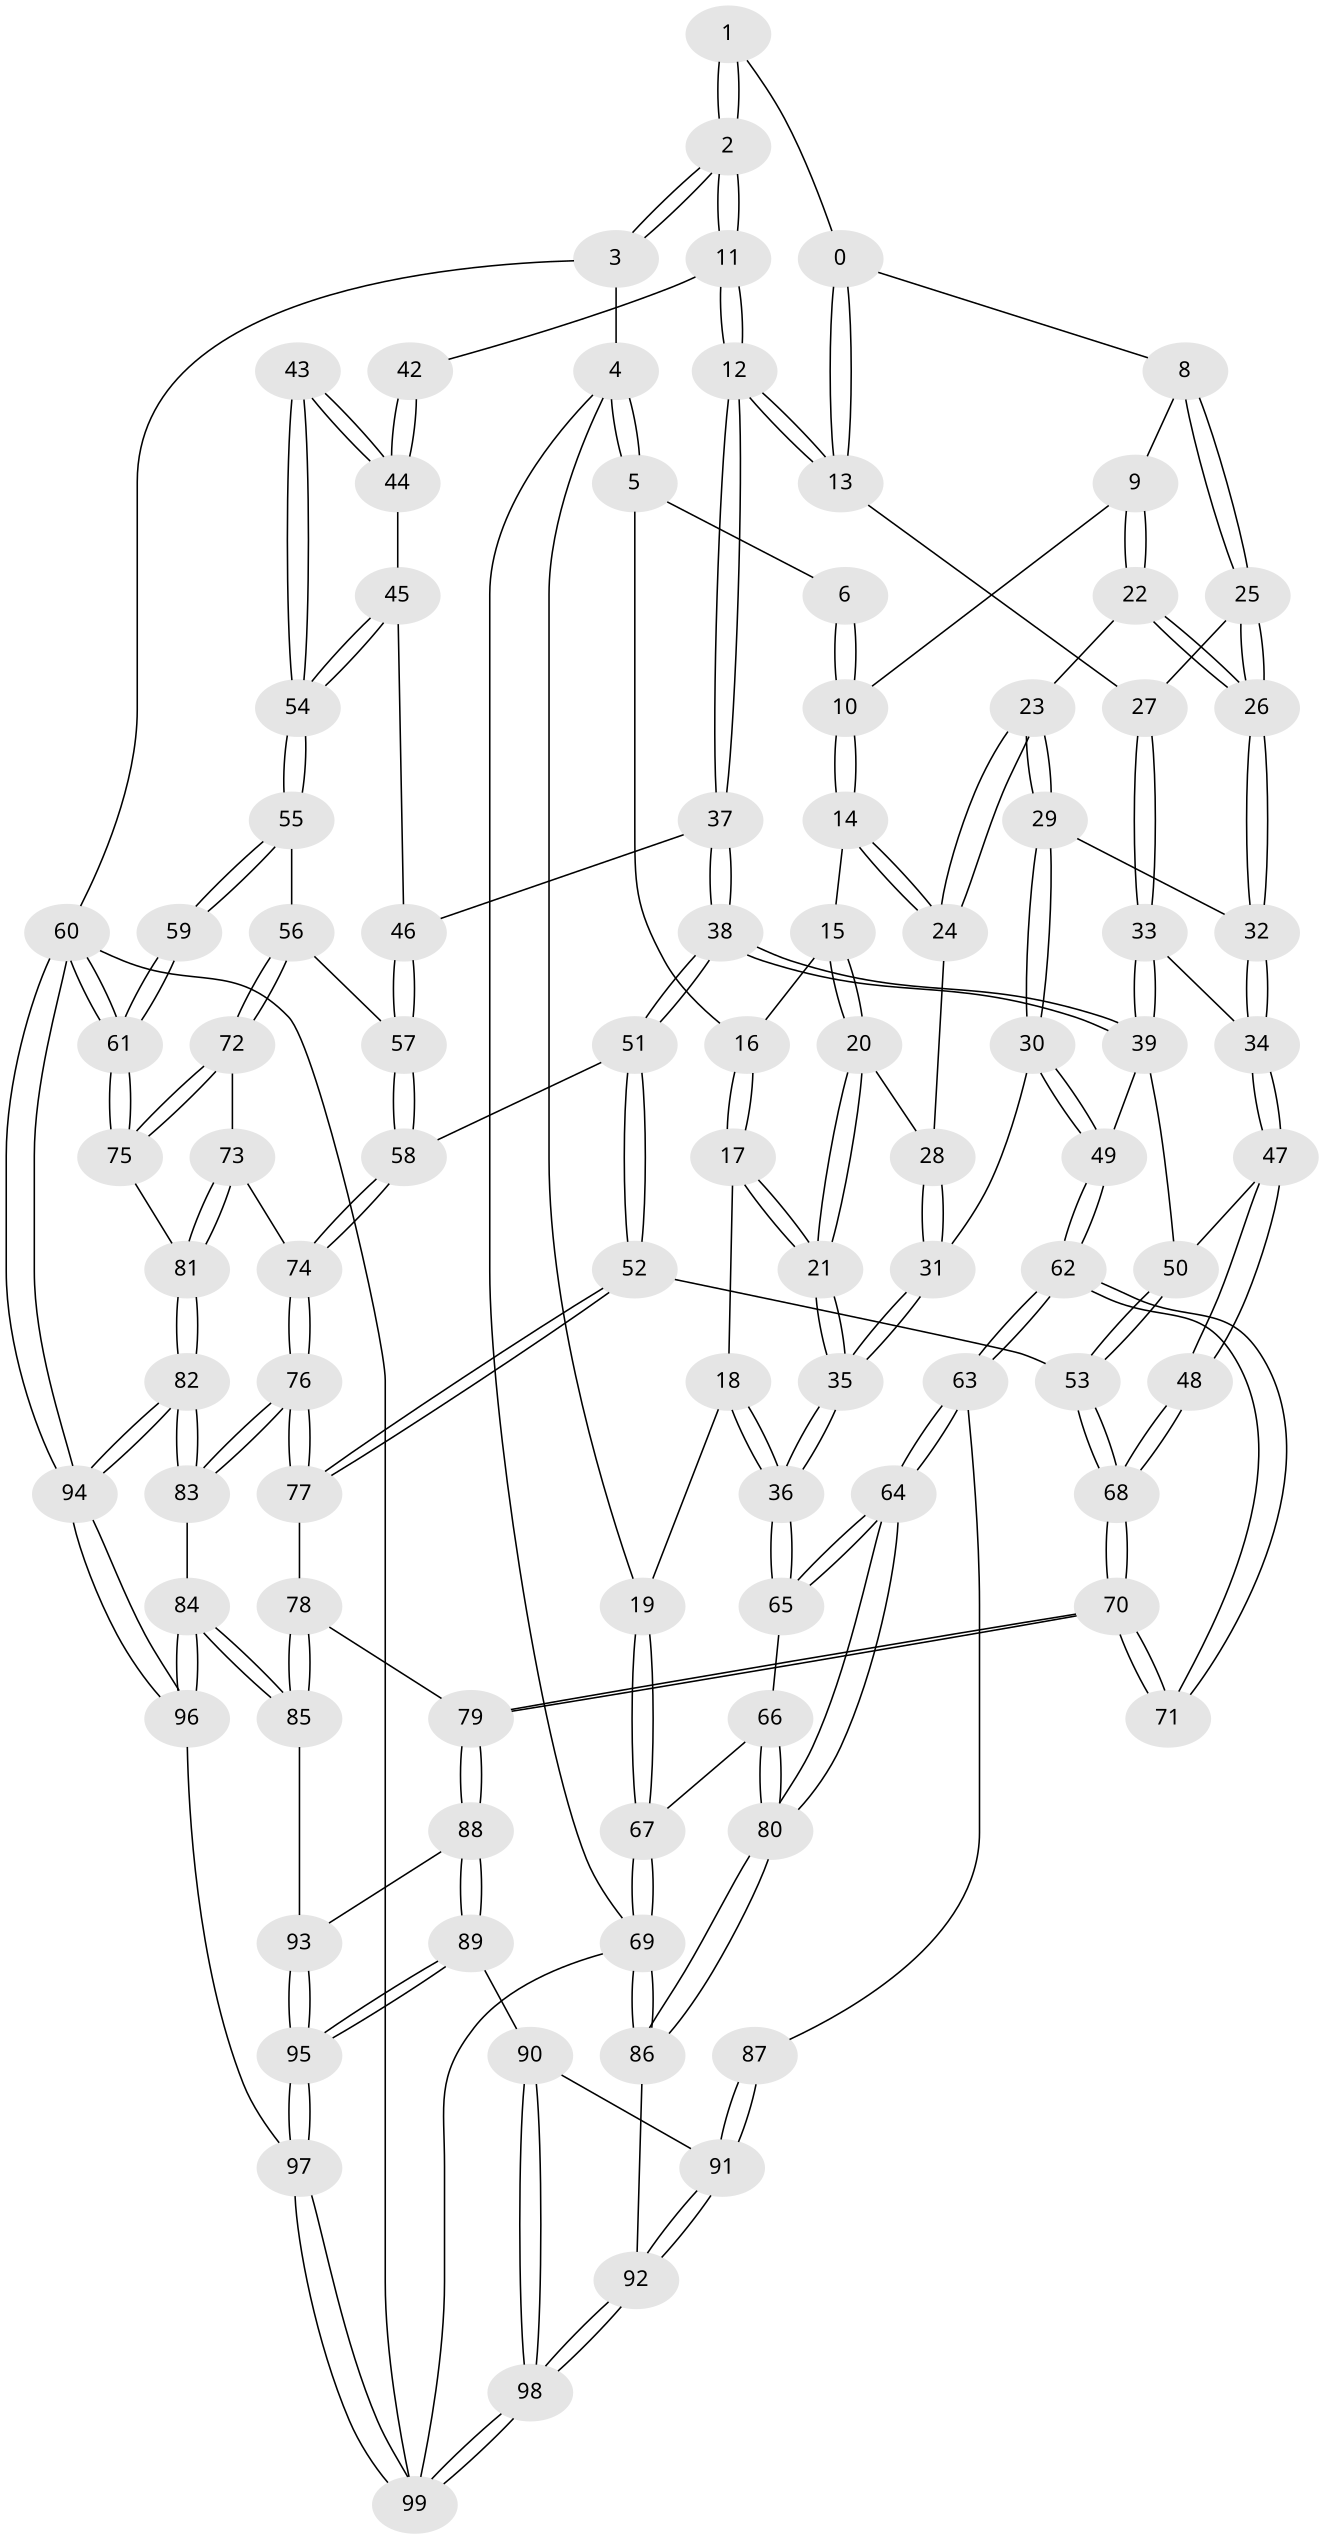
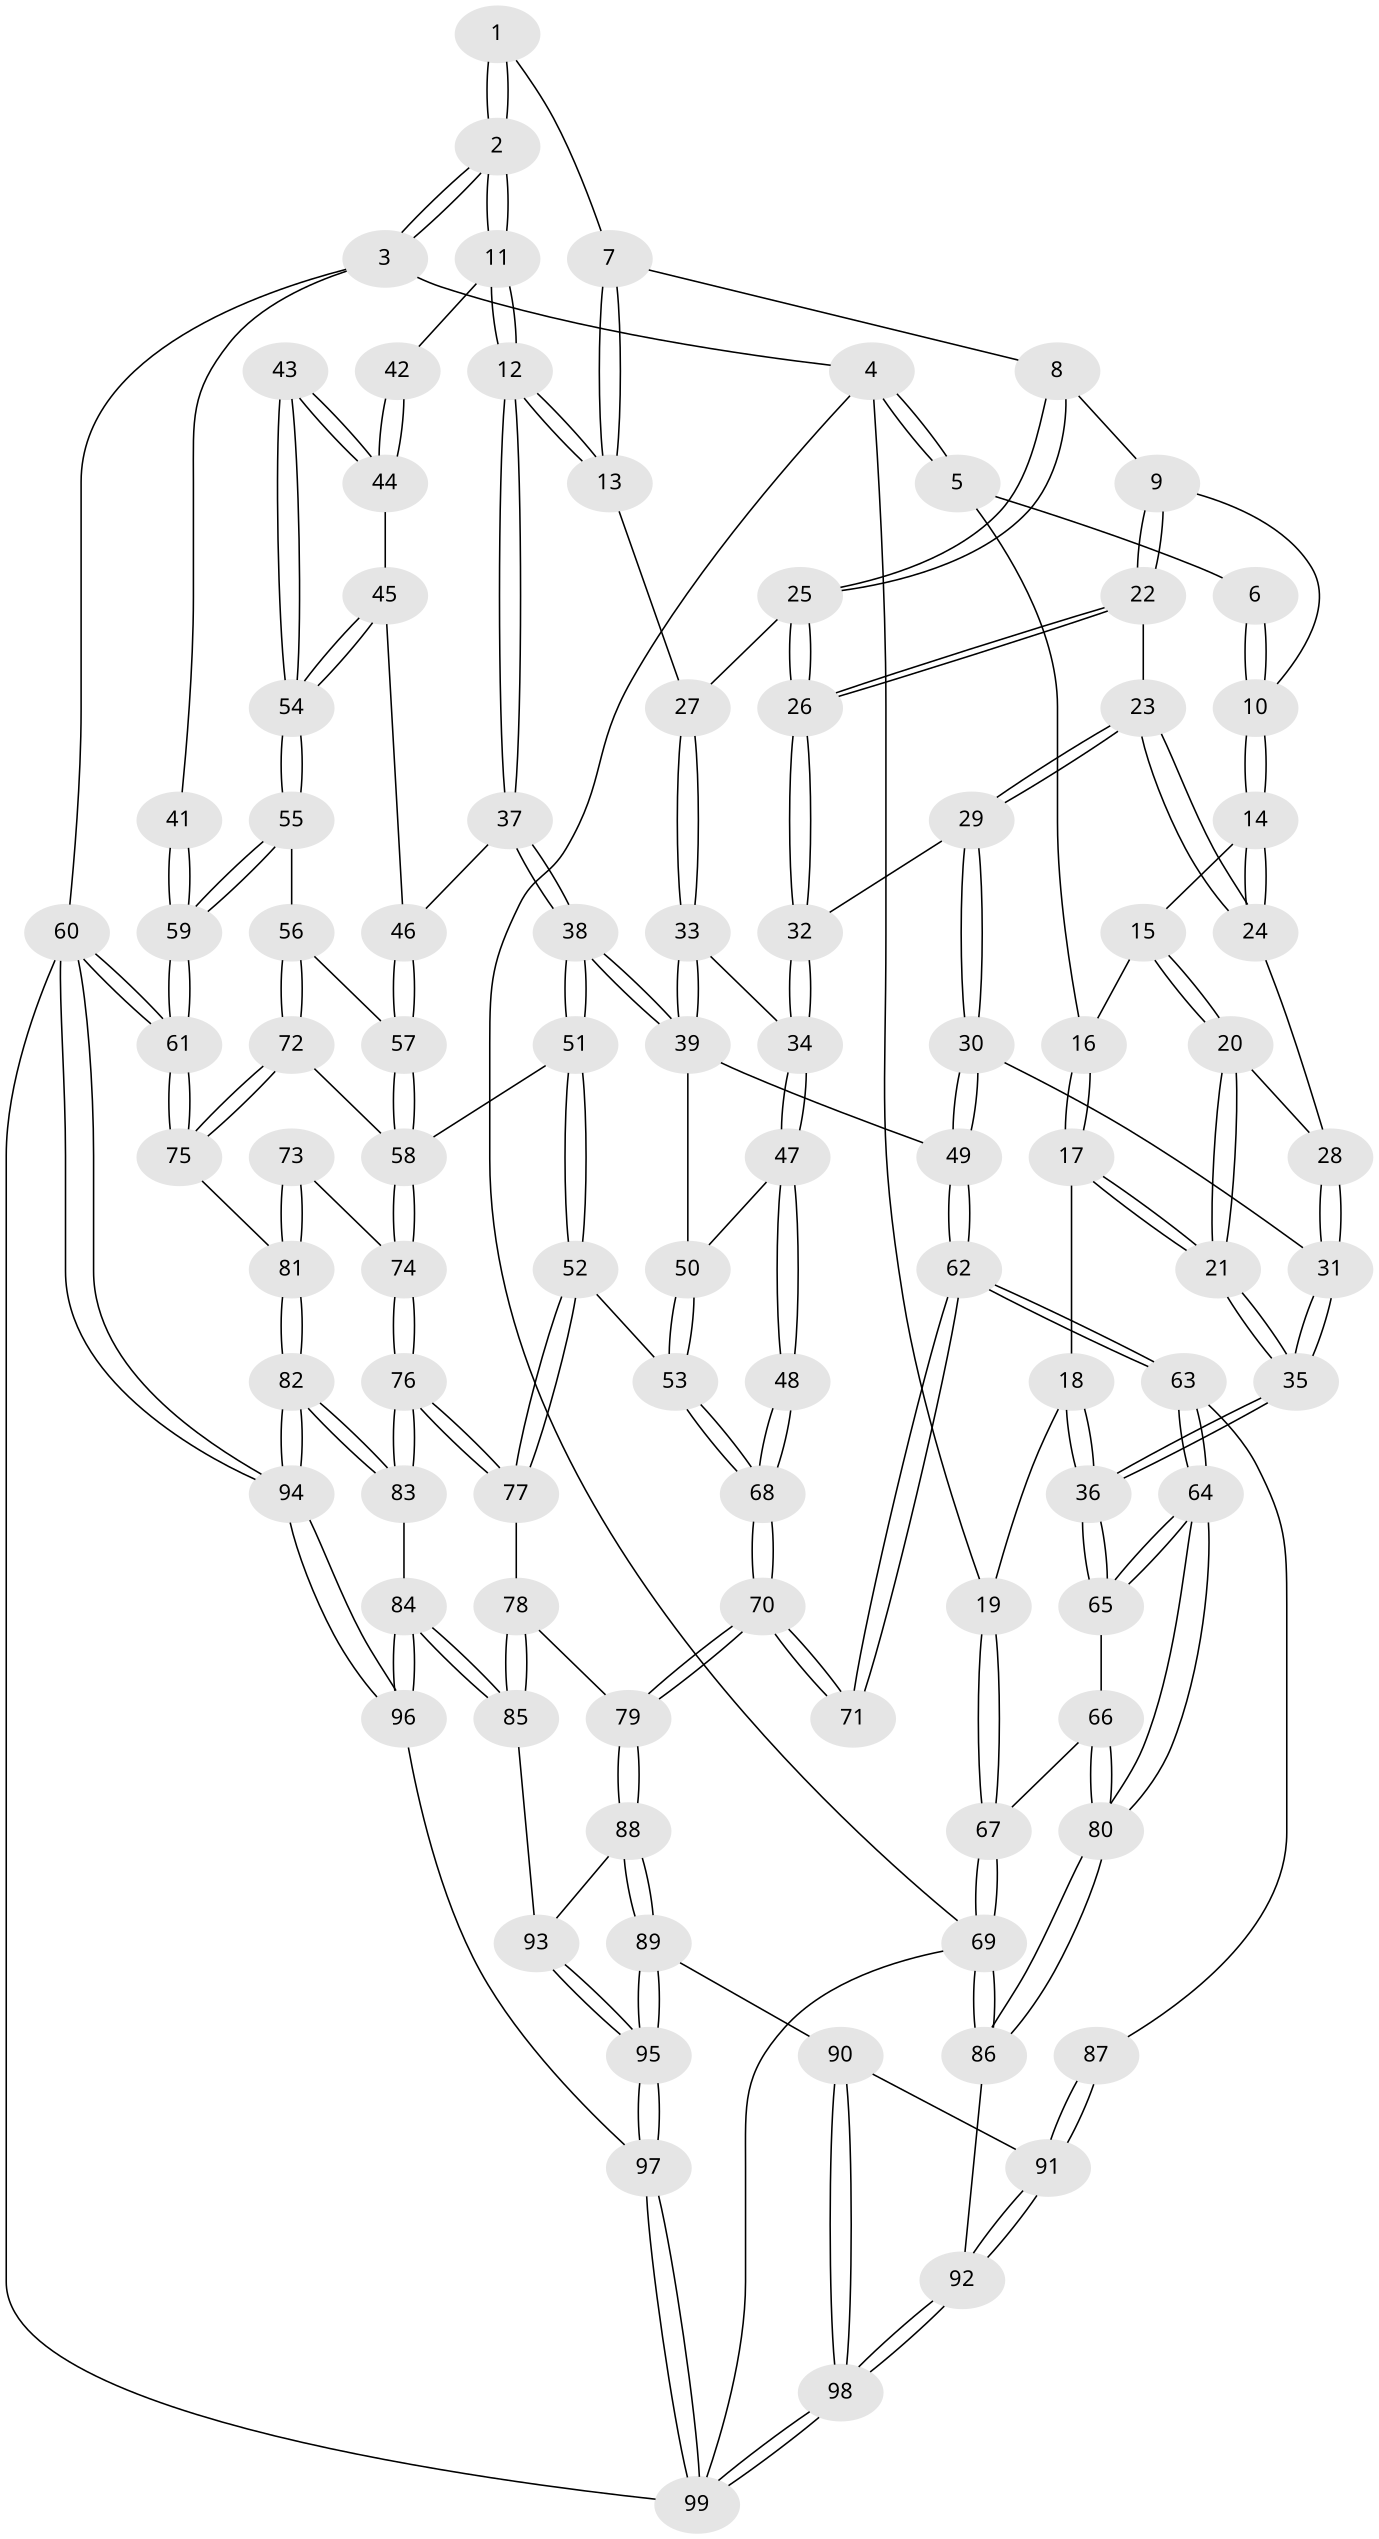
node "0": label "0" -> "7"
node "41": added
edge "72" -- "73": now "72" -- "58"
